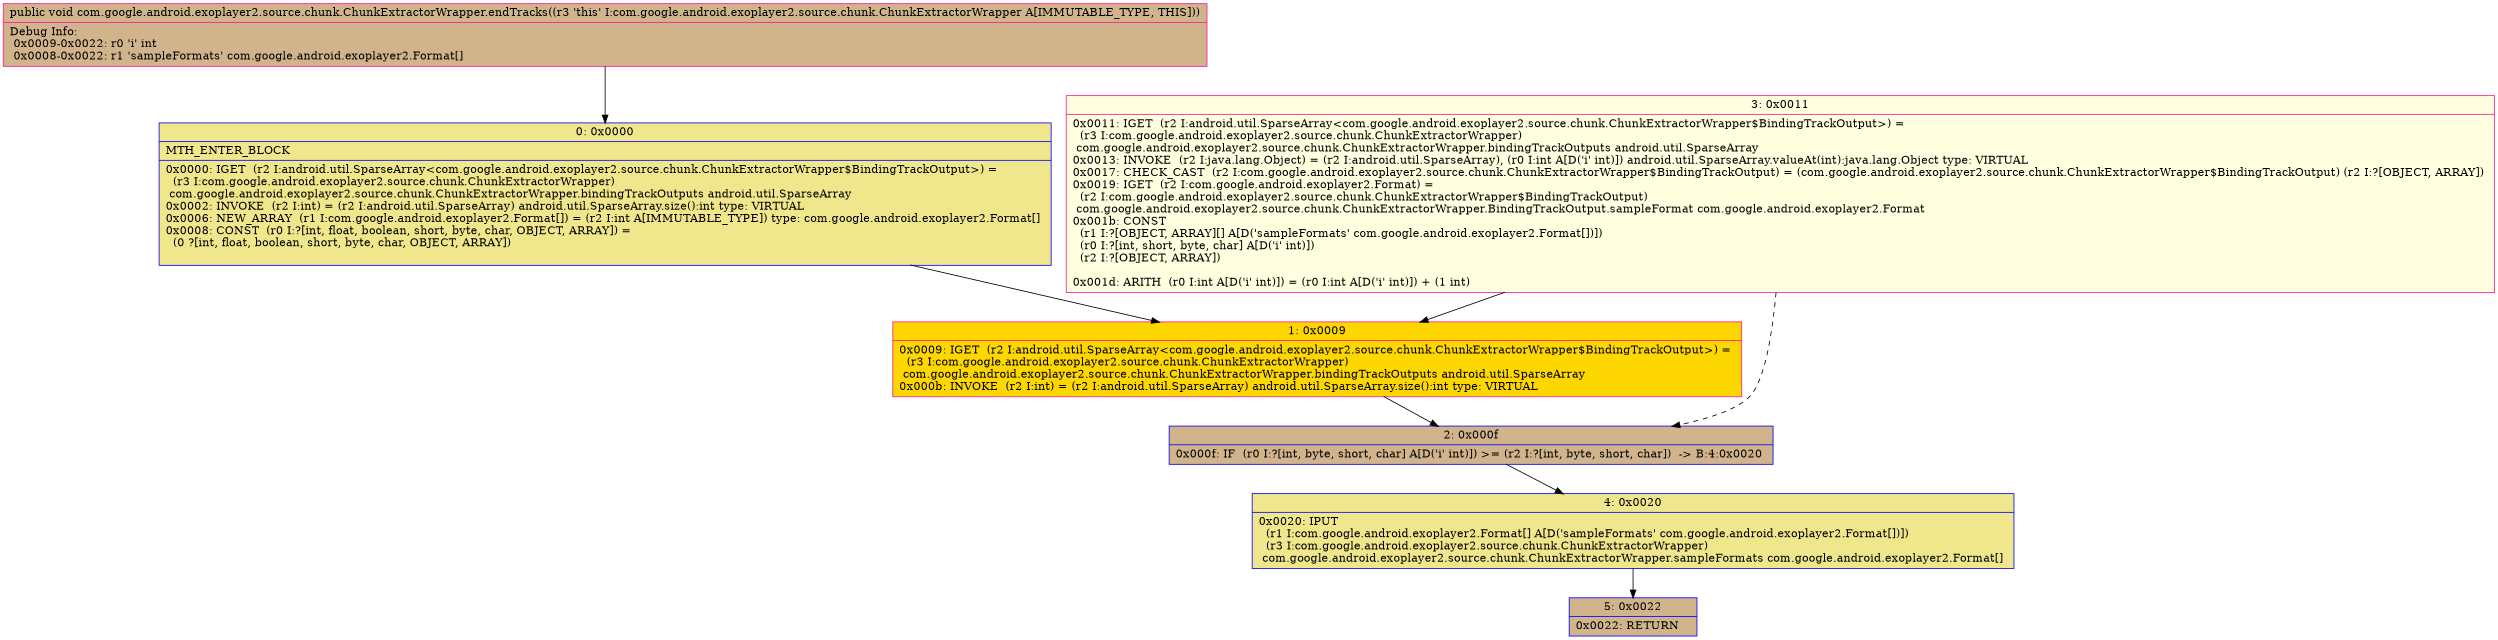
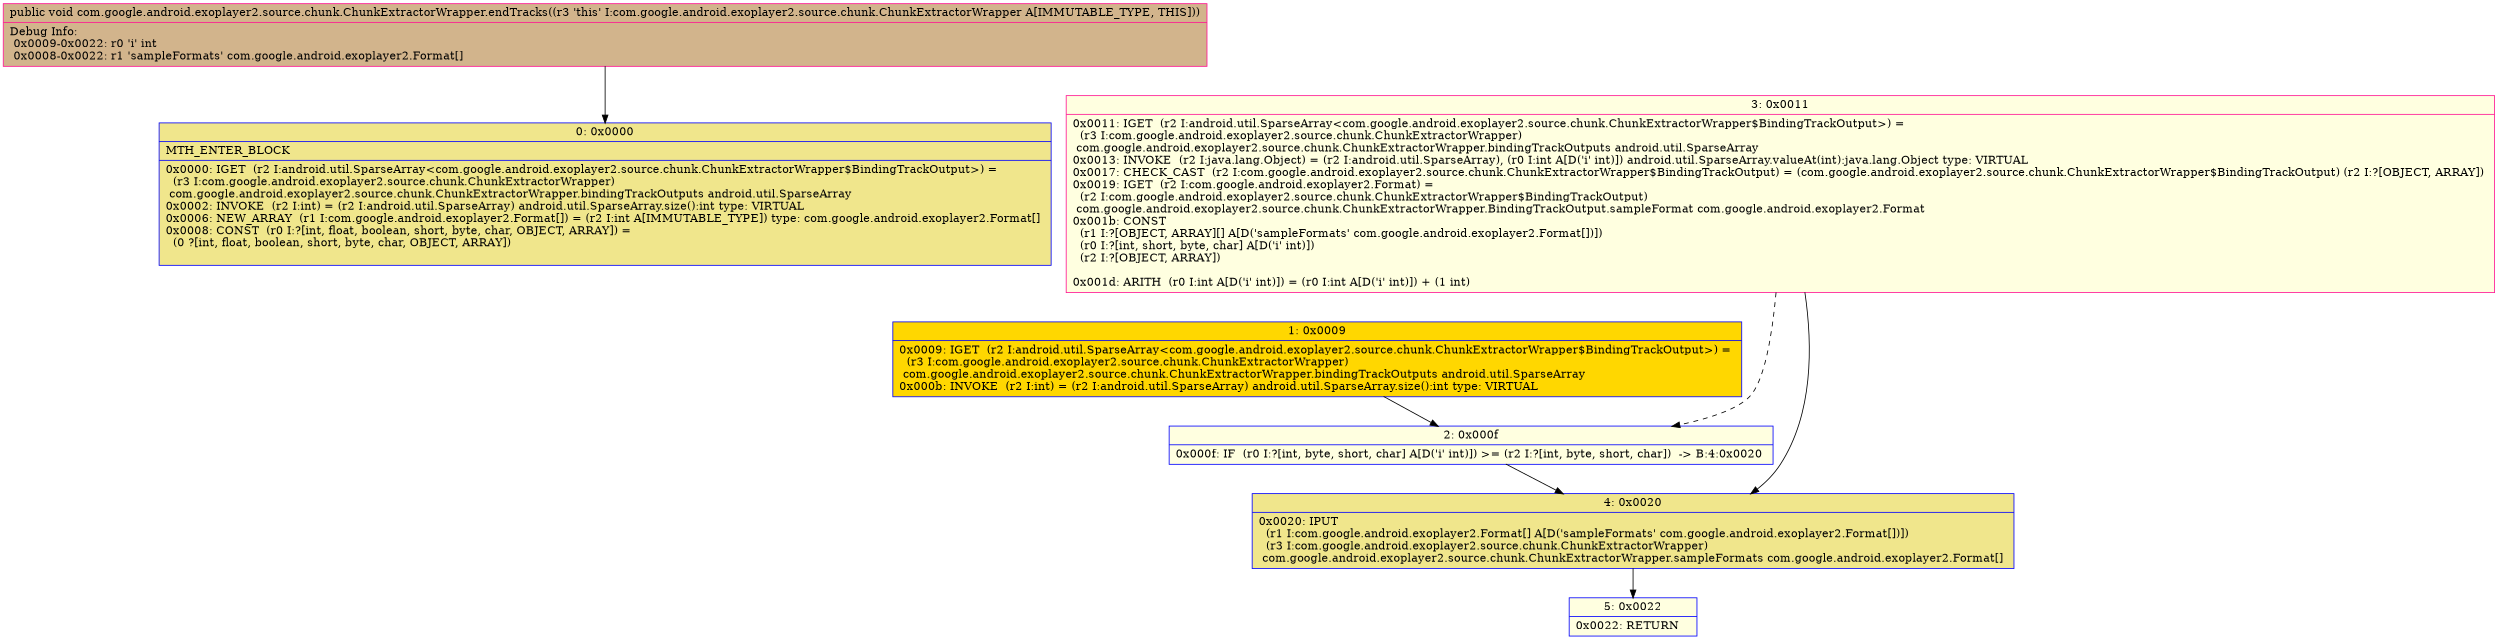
edge "0: 0x0000" -> "1: 0x0009": removed
edge "3: 0x0011" -> "1: 0x0009": now "3: 0x0011" -> "4: 0x0020"
node "1: 0x0009": color deeppink -> blue
node "2: 0x000f": fillcolor tan -> lightyellow
node "5: 0x0022": fillcolor tan -> lightyellow
